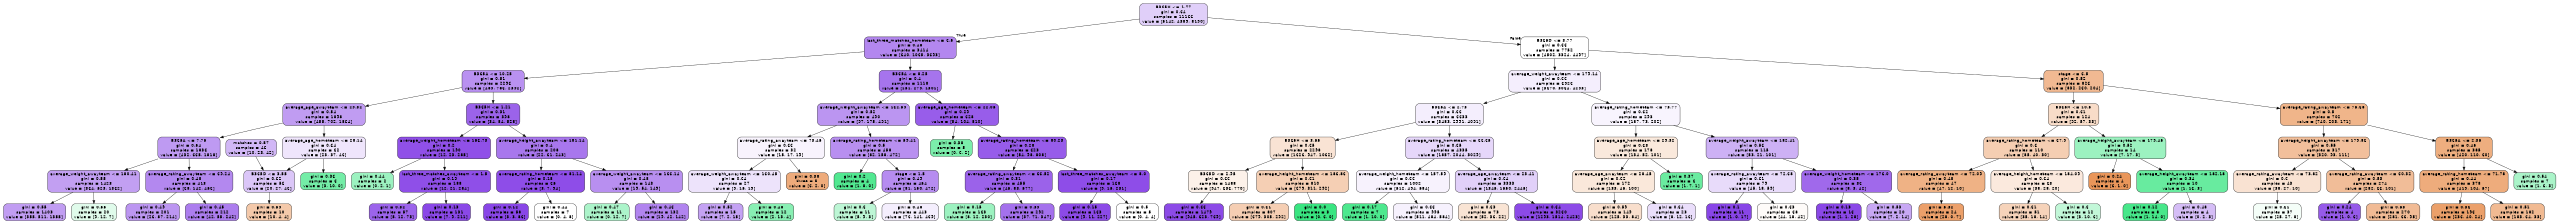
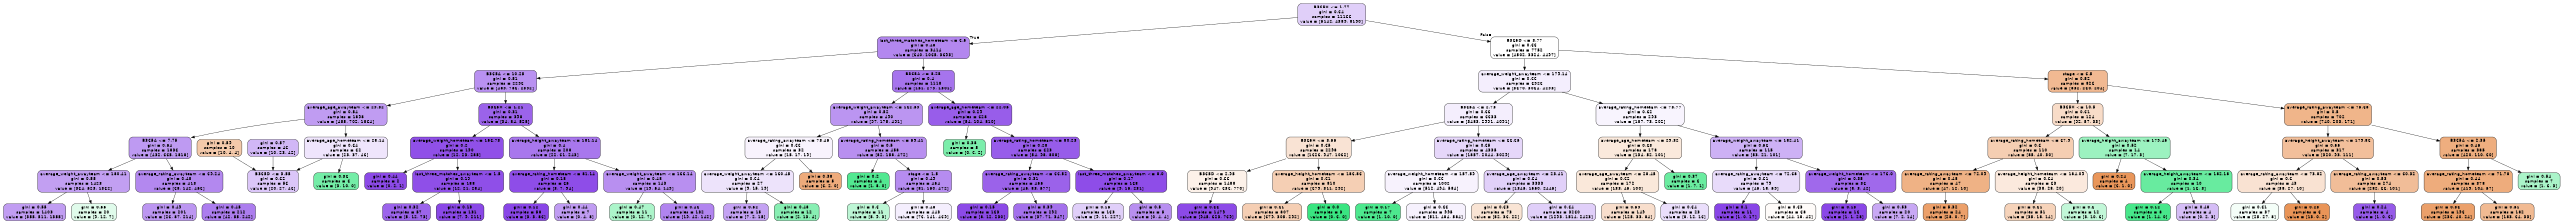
node "matches = 0.57 samples = 46 value = [10, 23, 42]": label "matches = 0.57 samples = 46 value = [10, 23, 42]" -> "gini = 0.57 samples = 46 value = [10, 23, 42]"
node "gini = 0.44 samples = 2 value = [0, 2, 1]": fillcolor #9cf2c0 -> #8c4ae7
node "gini = 0.38 three = 5 value = [6, 2, 0]": label "gini = 0.38 three = 5 value = [6, 2, 0]" -> "gini = 0.38 samples = 5 value = [6, 2, 0]"
edge "B365D <= 3.55 gini = 0.62 samples = 56 value = [20, 27, 46]" -> "gini = 0.59 samples = 10 value = [10, 4, 4]": reversed
node "gini = 0.44 samples = 7 value = [0, 4, 8]": fillcolor #ffffff -> #c09cf2
node "gini = 0.15 samples = 163 value = [8, 12, 230]": fillcolor #9cf2c0 -> #8c4ae7
node "gini = 0.15 samples = 163 value = [9, 11, 227]": fillcolor #8c4ae7 -> #e0cff9
node "gini = 0.5 samples = 5 value = [0, 4, 4]": fillcolor #ffffff -> #b88ff0
node "gini = 0.64 samples = 3260 value = [1293, 1514, 2423]": fillcolor #8c4ae7 -> #e0cff9
node "gini = 0.23 samples = 6 value = [13, 0, 2]": added
node "gini = 0.53 samples = 270 value = [281, 66, 95]": removed
